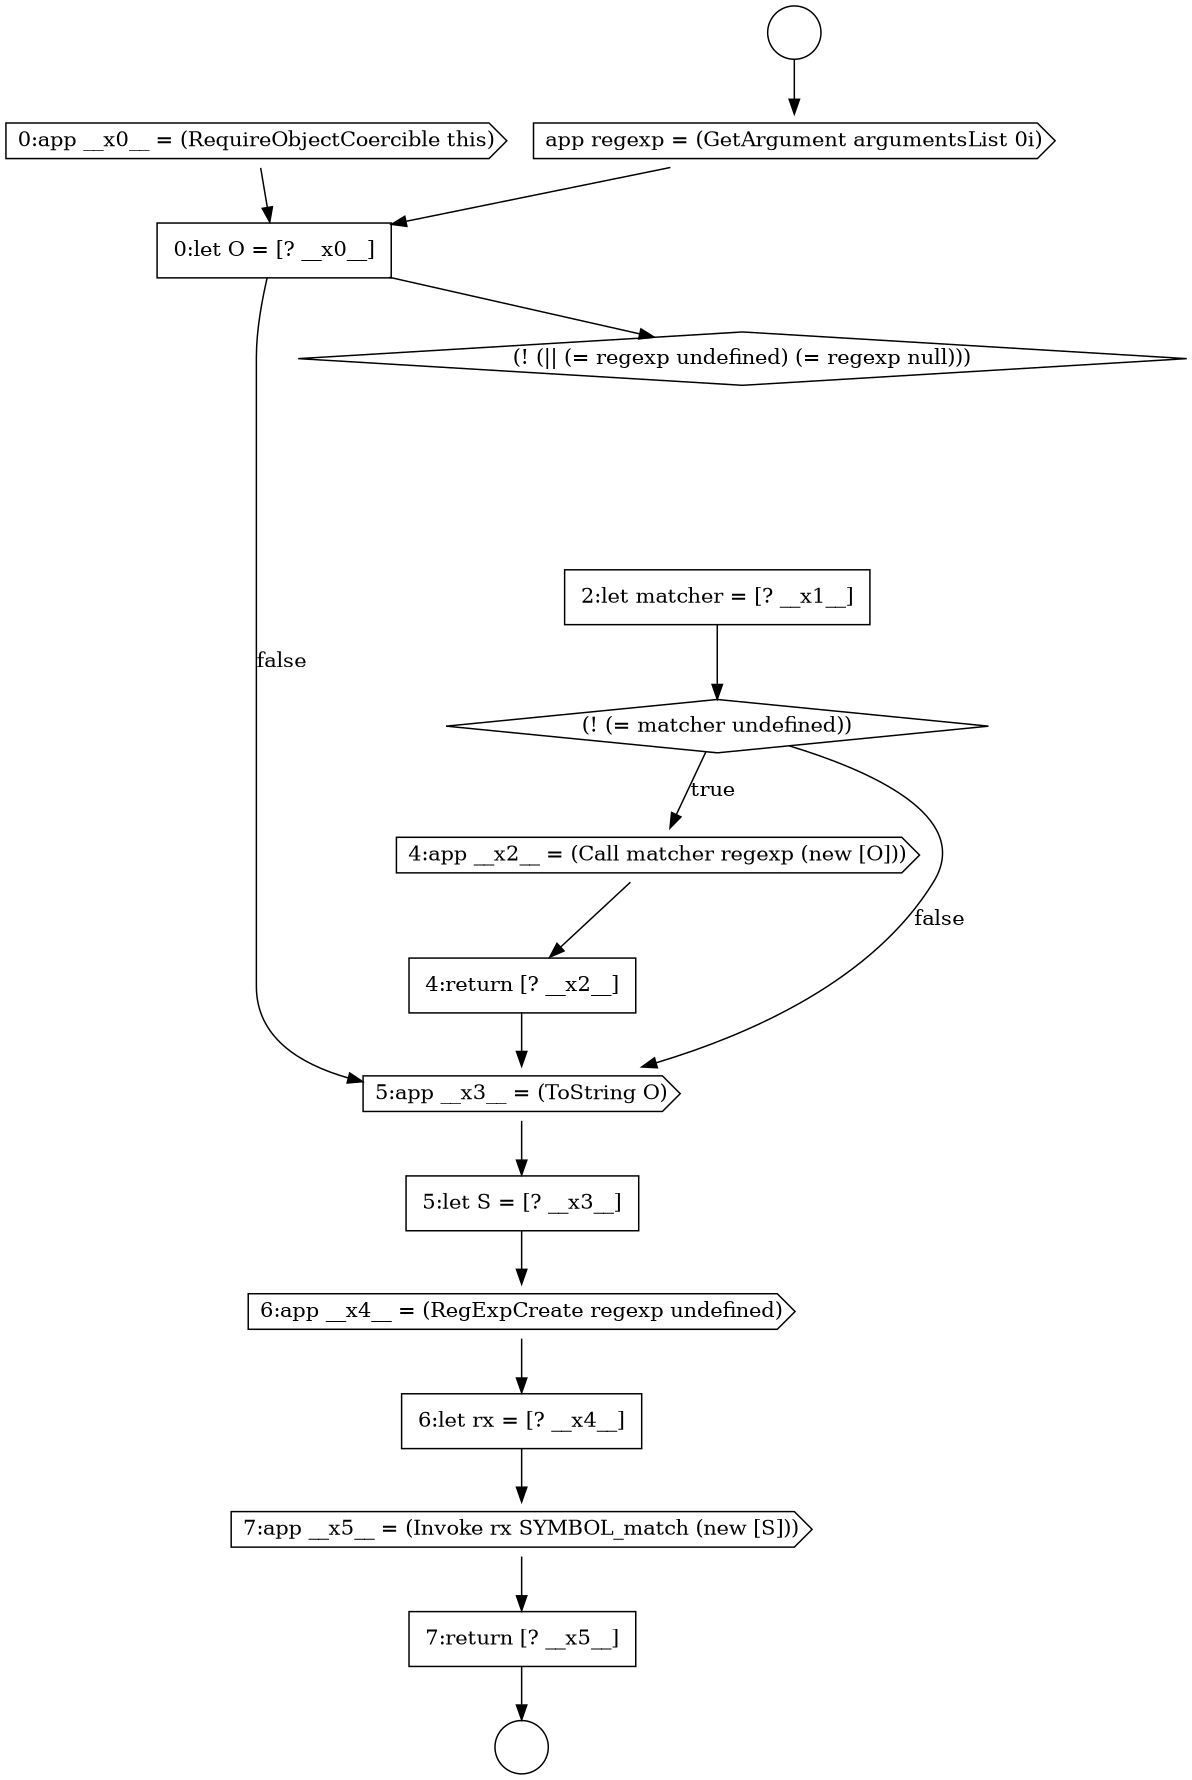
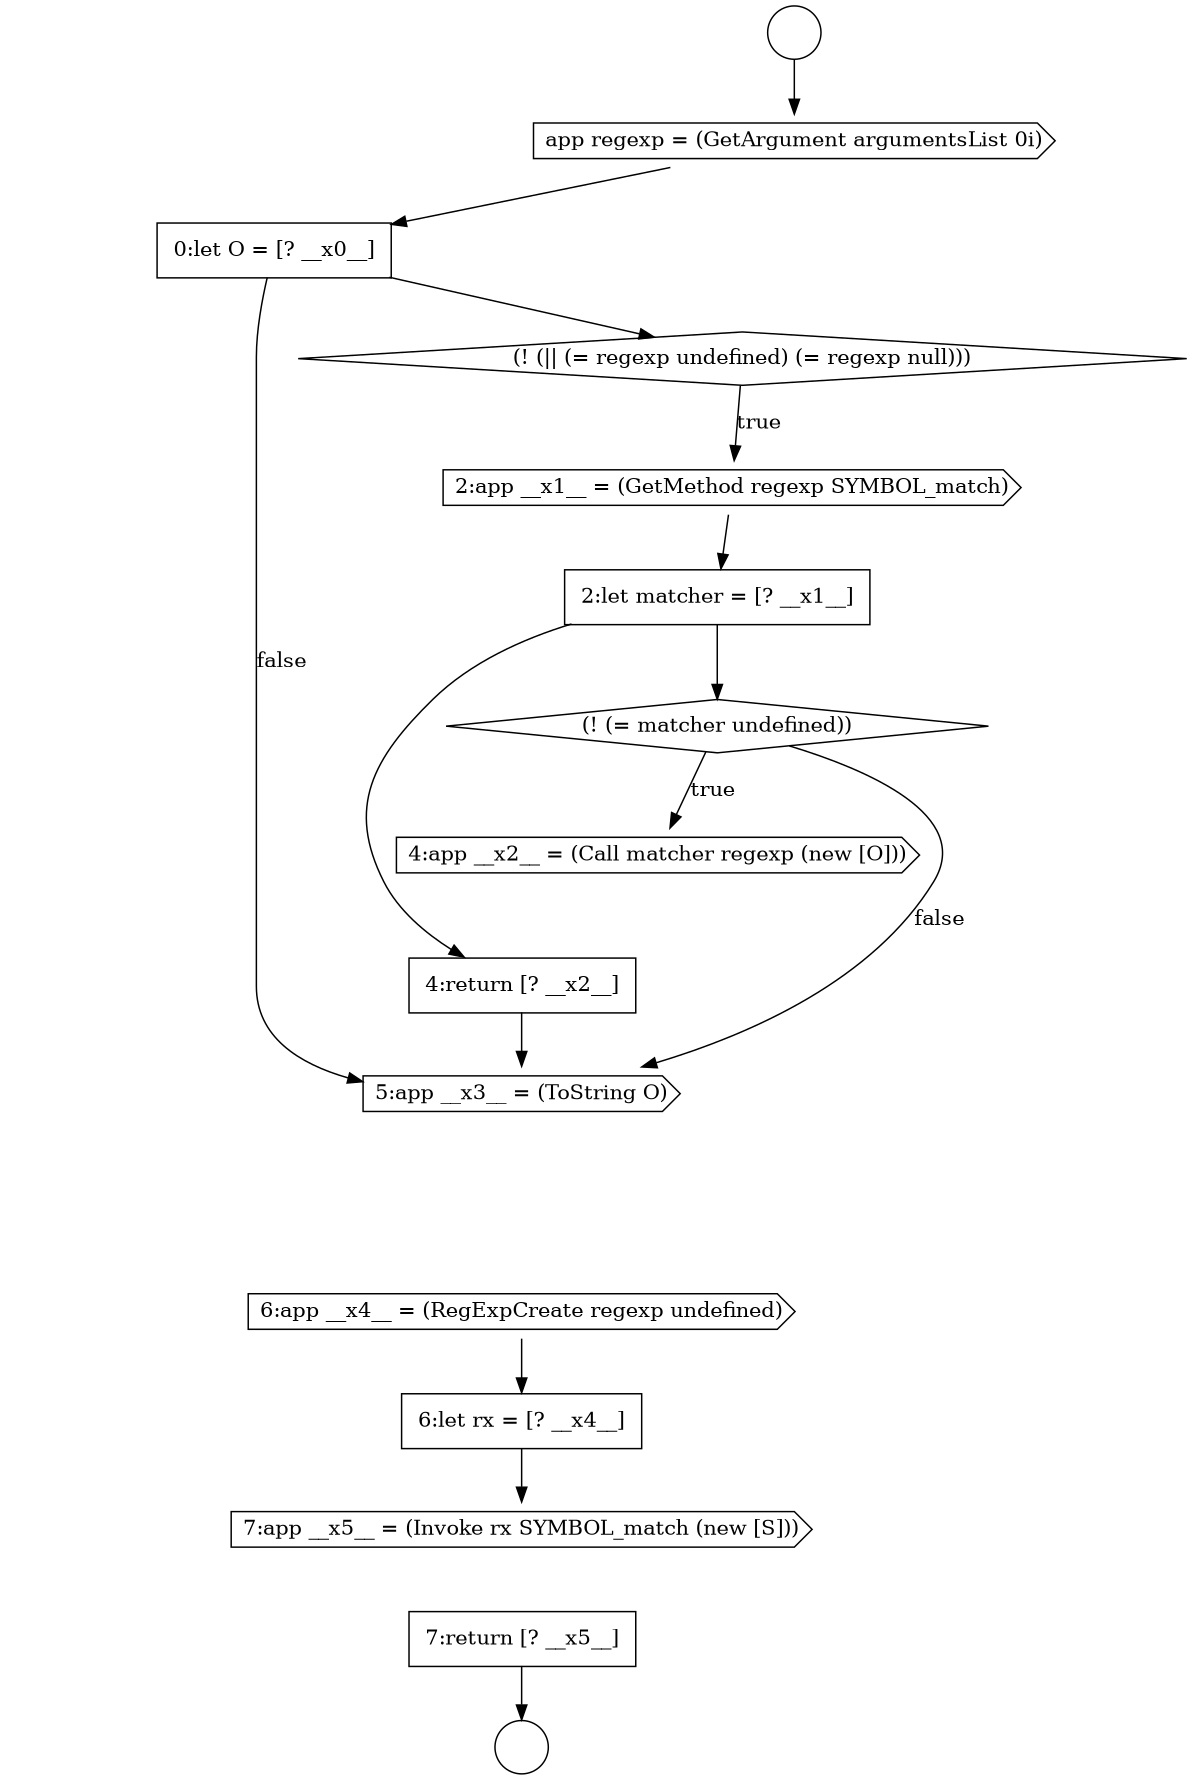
node "0:app __x0__ = (RequireObjectCoercible this)": removed
node "2:app __x1__ = (GetMethod regexp SYMBOL_match)": added
edge "4:app __x2__ = (Call matcher regexp (new [O]))" -> "4:return [? __x2__]": now "2:let matcher = [? __x1__]" -> "4:return [? __x2__]"
node "5:let S = [? __x3__]": removed
edge "7:app __x5__ = (Invoke rx SYMBOL_match (new [S]))" -> "7:return [? __x5__]": removed
